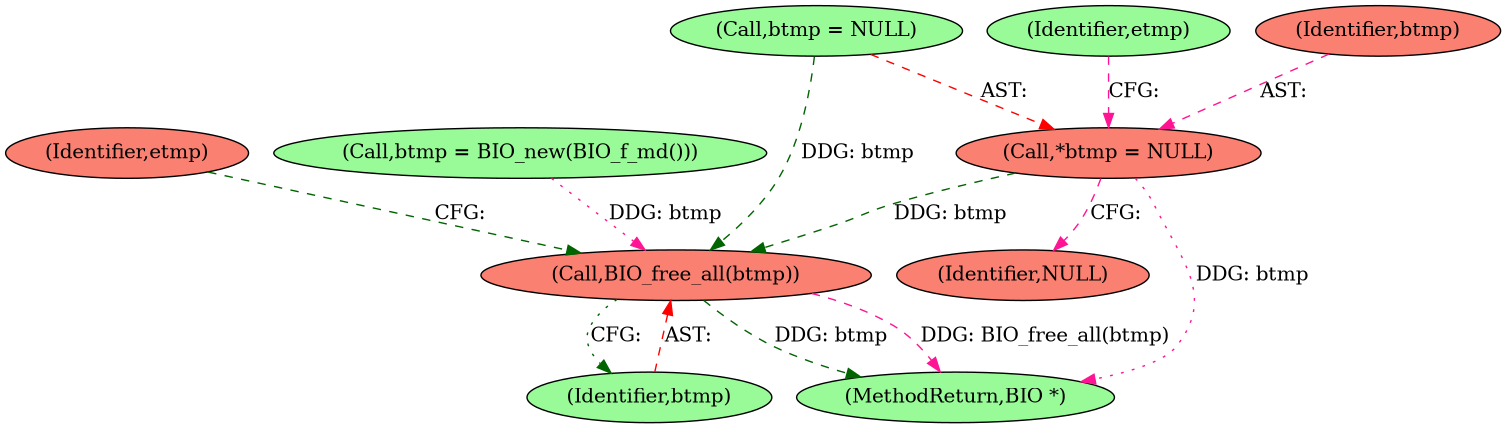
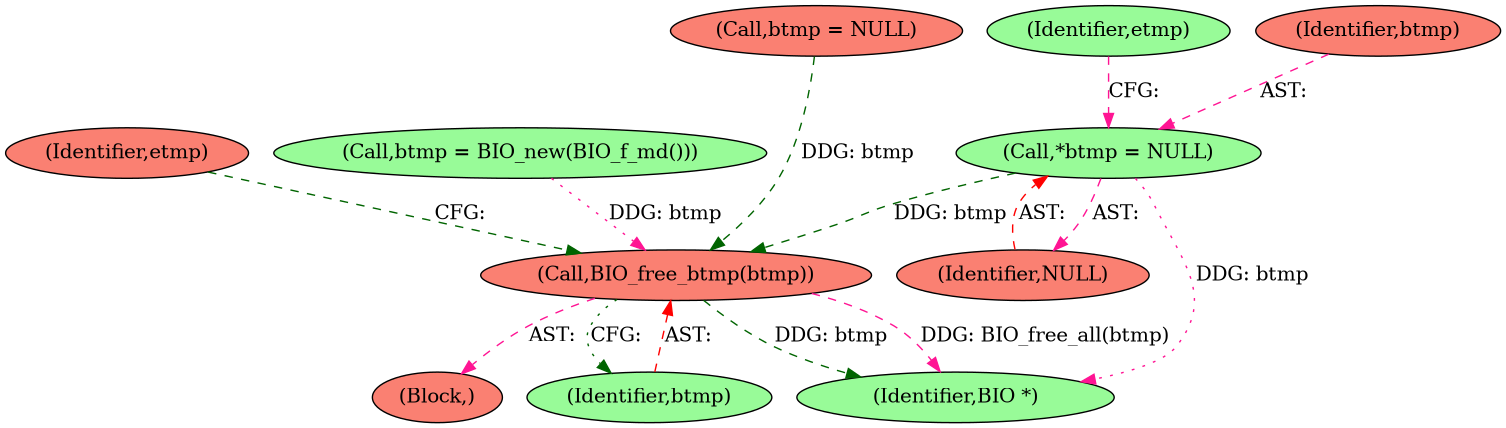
node "(Call,btmp = NULL)": fillcolor palegreen -> salmon
edge "(Call,btmp = NULL)" -> "(Call,*btmp = NULL)": now "(Identifier,NULL)" -> "(Call,*btmp = NULL)"
node "(Call,*btmp = NULL)": fillcolor salmon -> palegreen
edge "(Call,*btmp = NULL)" -> "(Identifier,NULL)": label "CFG: " -> "AST: "
node "(Call,BIO_free_all(btmp))": label "(Call,BIO_free_all(btmp))" -> "(Call,BIO_free_btmp(btmp))"
node "(Block,)": added
node "(MethodReturn,BIO *)": label "(MethodReturn,BIO *)" -> "(Identifier,BIO *)"
